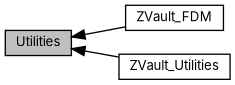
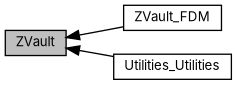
node "Utilities": label "Utilities" -> "ZVault"
node "ZVault_Utilities": label "ZVault_Utilities" -> "Utilities_Utilities"
